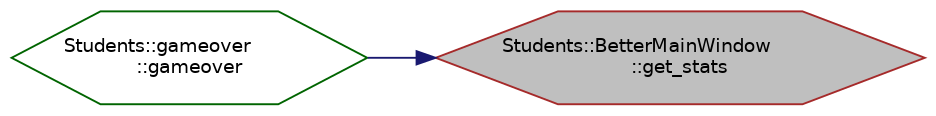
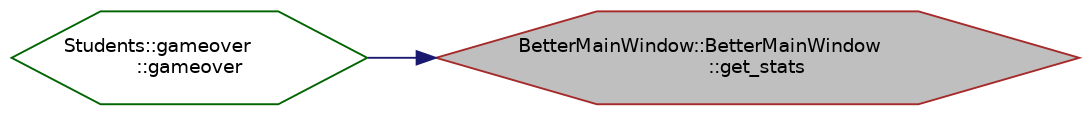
node "Students::BetterMainWindow ::get_stats": label "Students::BetterMainWindow ::get_stats" -> "BetterMainWindow::BetterMainWindow ::get_stats"
